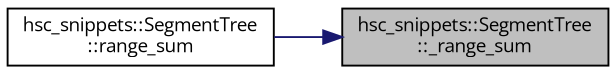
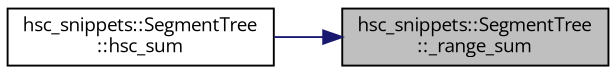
node "hsc_snippets::SegmentTree ::range_sum": label "hsc_snippets::SegmentTree ::range_sum" -> "hsc_snippets::SegmentTree ::hsc_sum"
